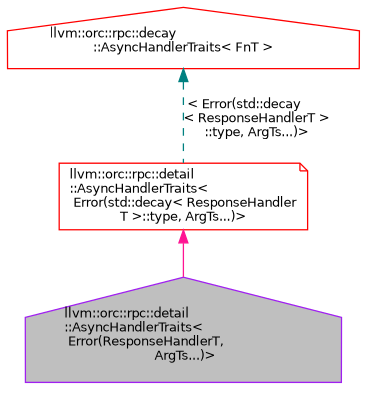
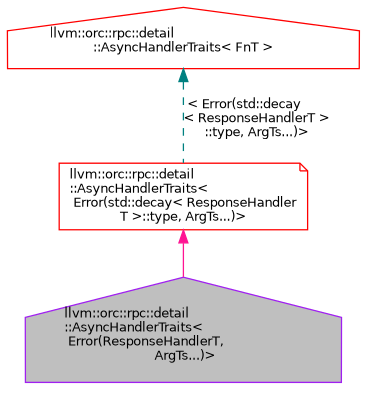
node "llvm::orc::rpc::decay ::AsyncHandlerTraits< FnT >": label "llvm::orc::rpc::decay ::AsyncHandlerTraits< FnT >" -> "llvm::orc::rpc::detail ::AsyncHandlerTraits< FnT >"
